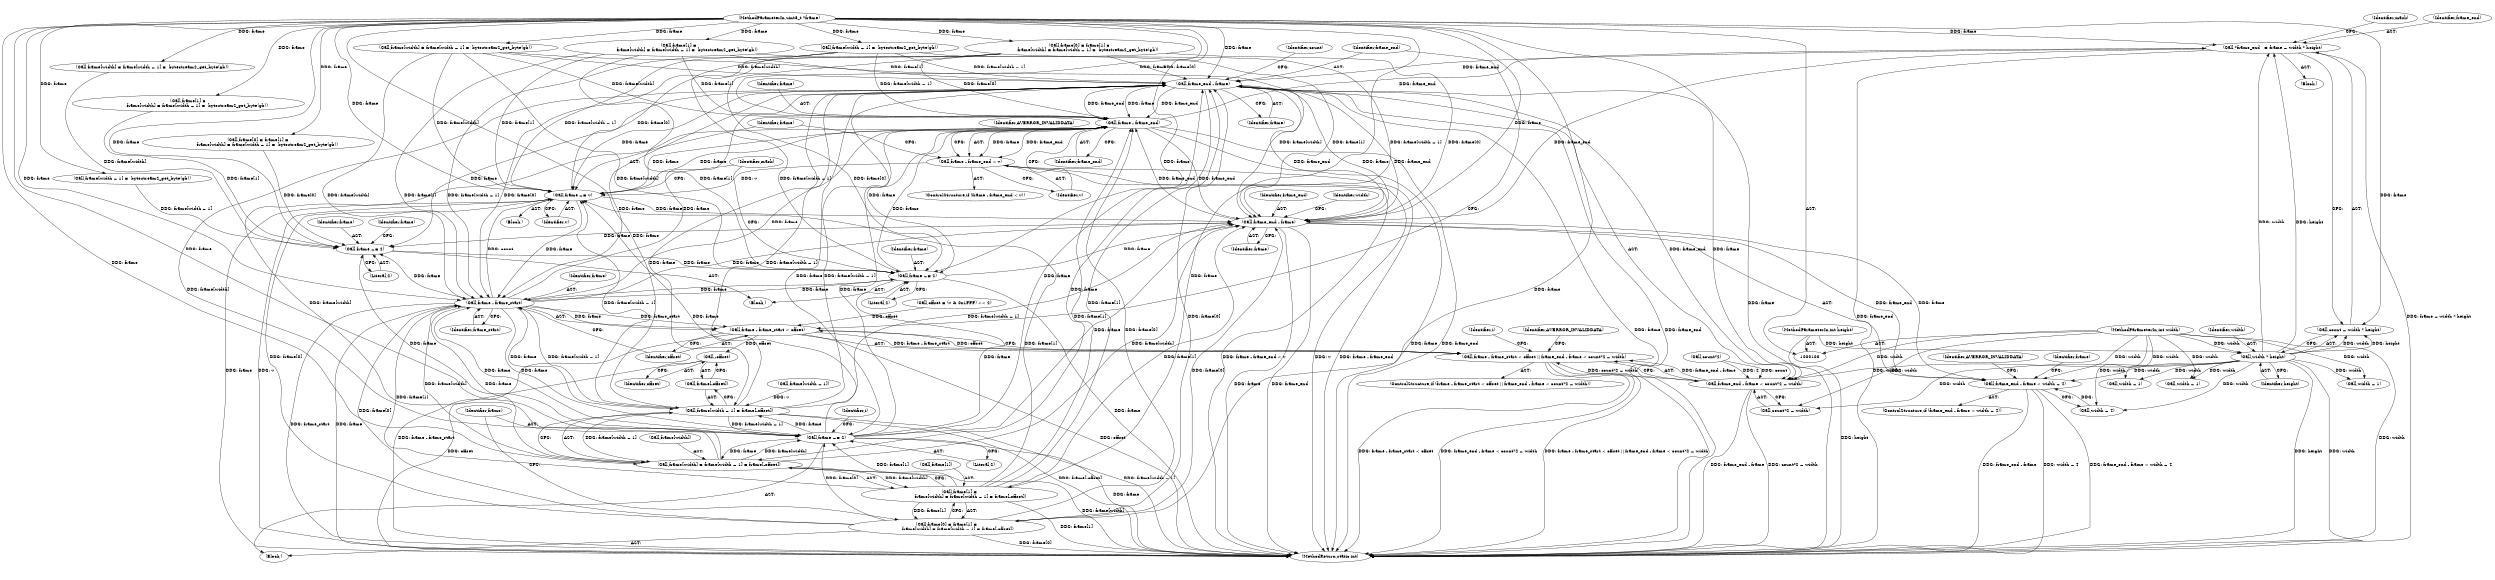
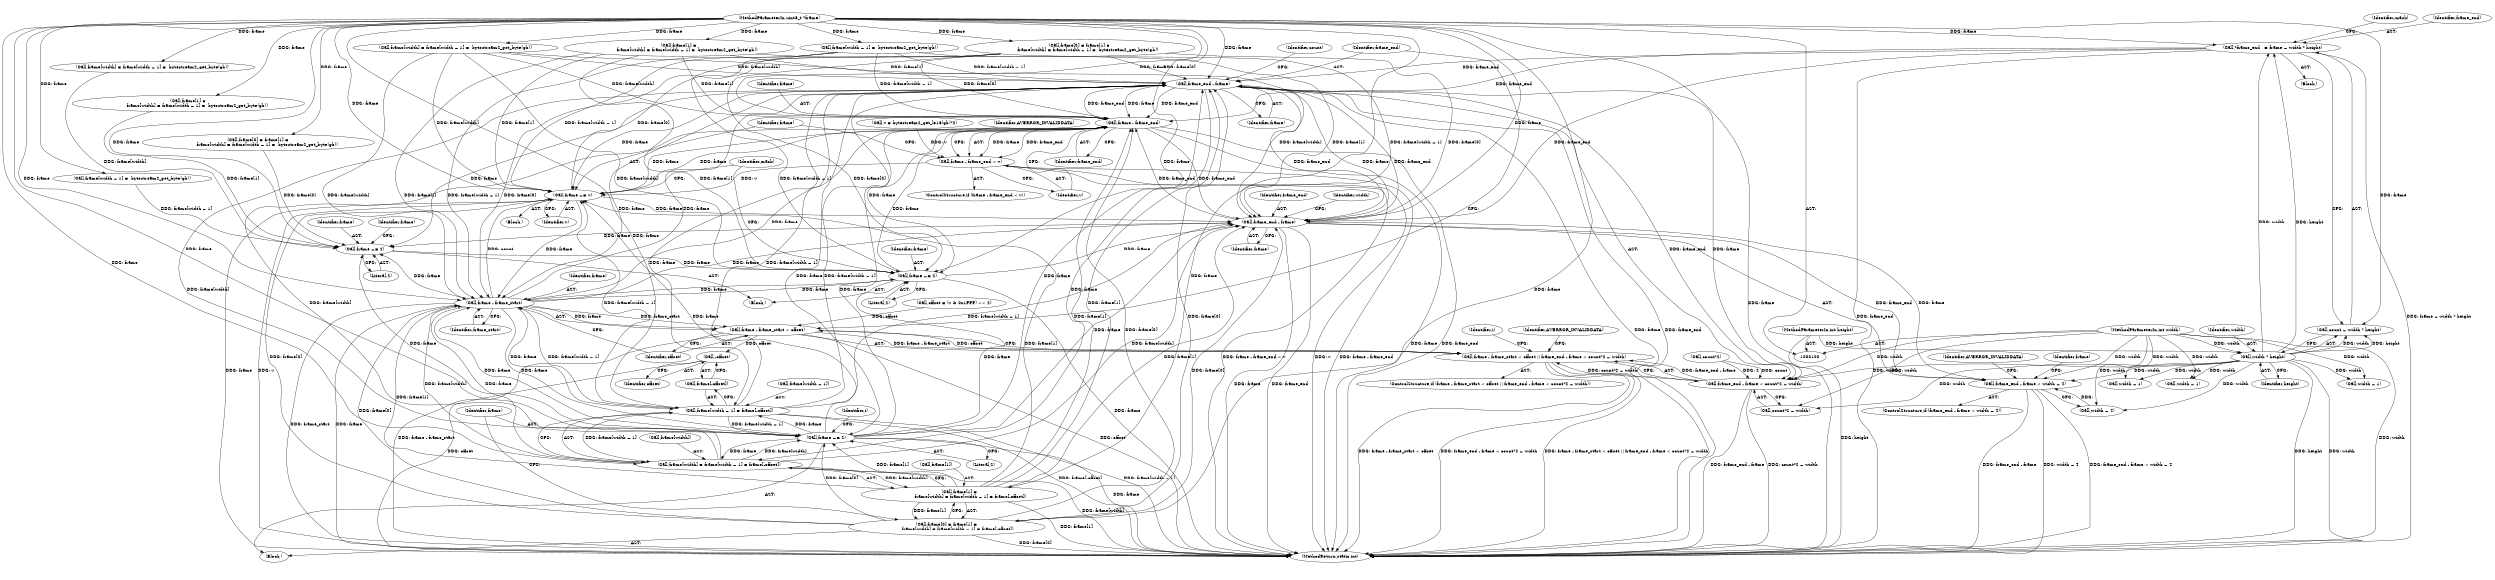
edge "(Call,frame - frame_end)" -> "(Call,*frame_end   = frame + width * height)": reversed
node "(Call,v = bytestream2_get_le16(gb)*2)": added
edge "(Call,frame[width + 1])" -> "(Call,frame[width + 1] = frame[-offset])": label "DDG: v" -> "AST: "
